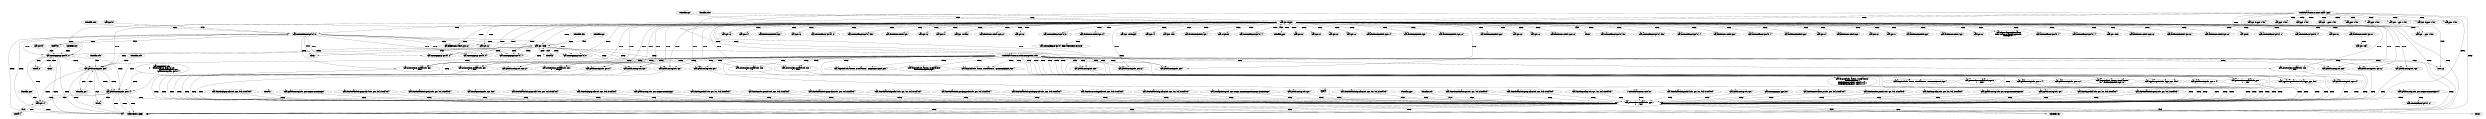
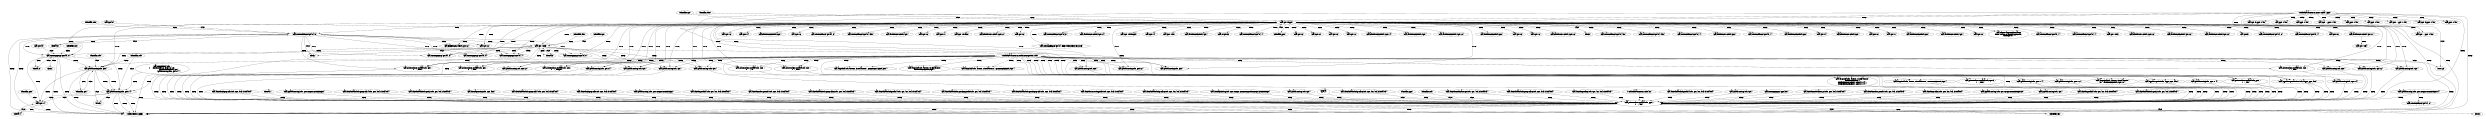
edge "(Call,EXTRACT_16BITS(tptr+4))" -> "(Call,ND_TCHECK2(tptr[0], BGP_MP_NLRI_MINSIZE))": now "(Call,tptr = pptr)" -> "(Call,ND_TCHECK2(tptr[0], BGP_MP_NLRI_MINSIZE))"
edge "(Call,tptr +=5)" -> "(MethodReturn,RET)": added, label "DDG:"
